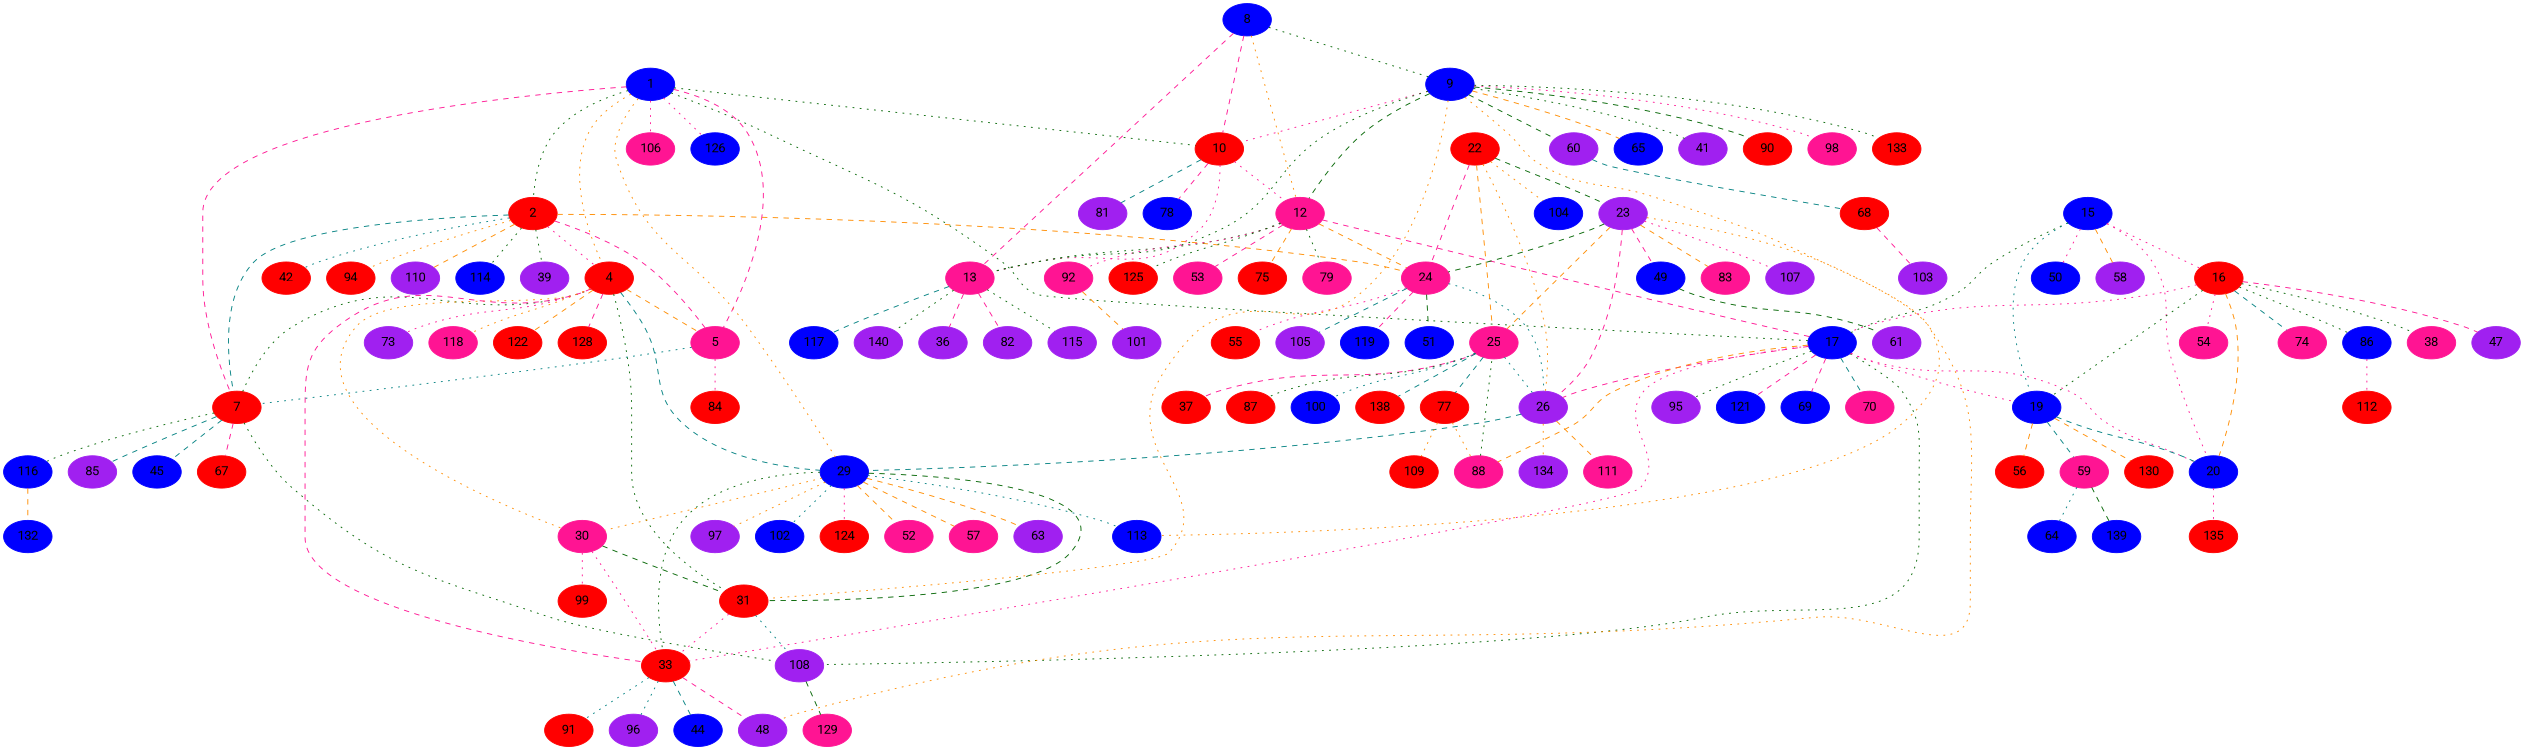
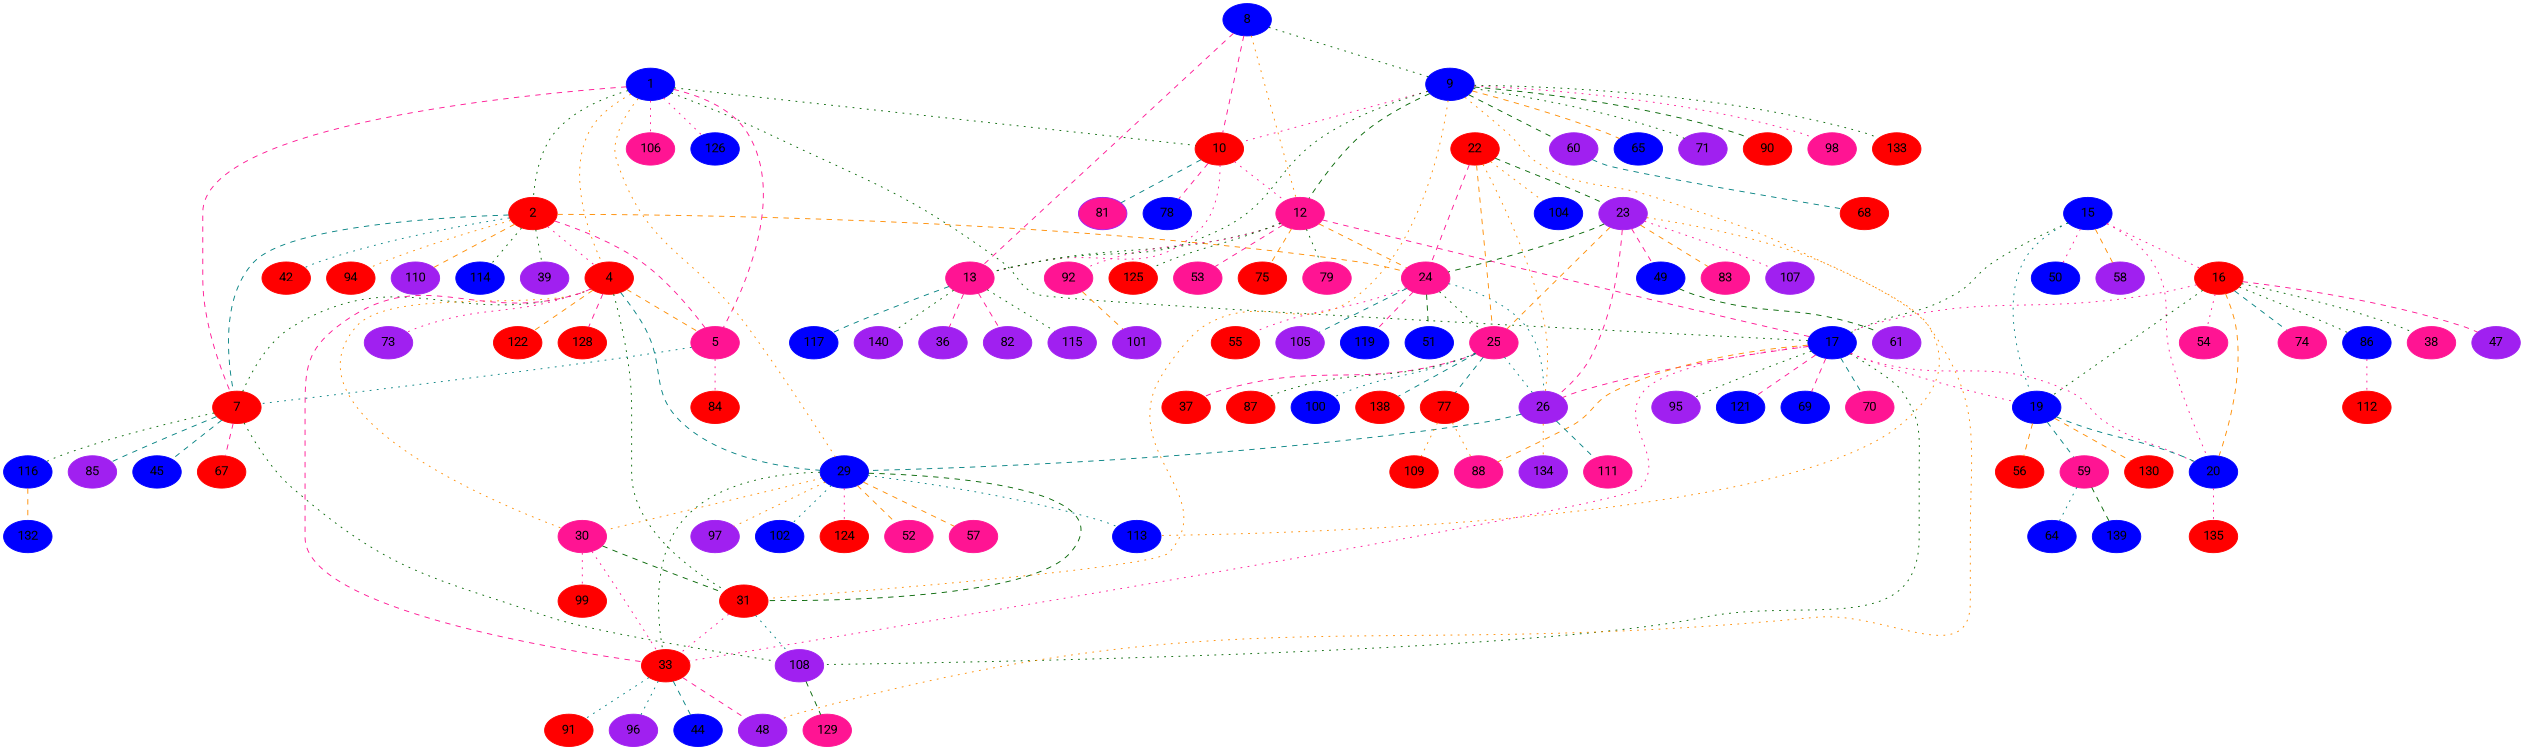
node "41": label "41" -> "71"
node "81": fillcolor purple -> deeppink
node "103": removed
node "118": removed
edge "25" -- "88": now "25" -- "24"
edge "26" -- "111": color darkorange -> teal
node "63": removed
